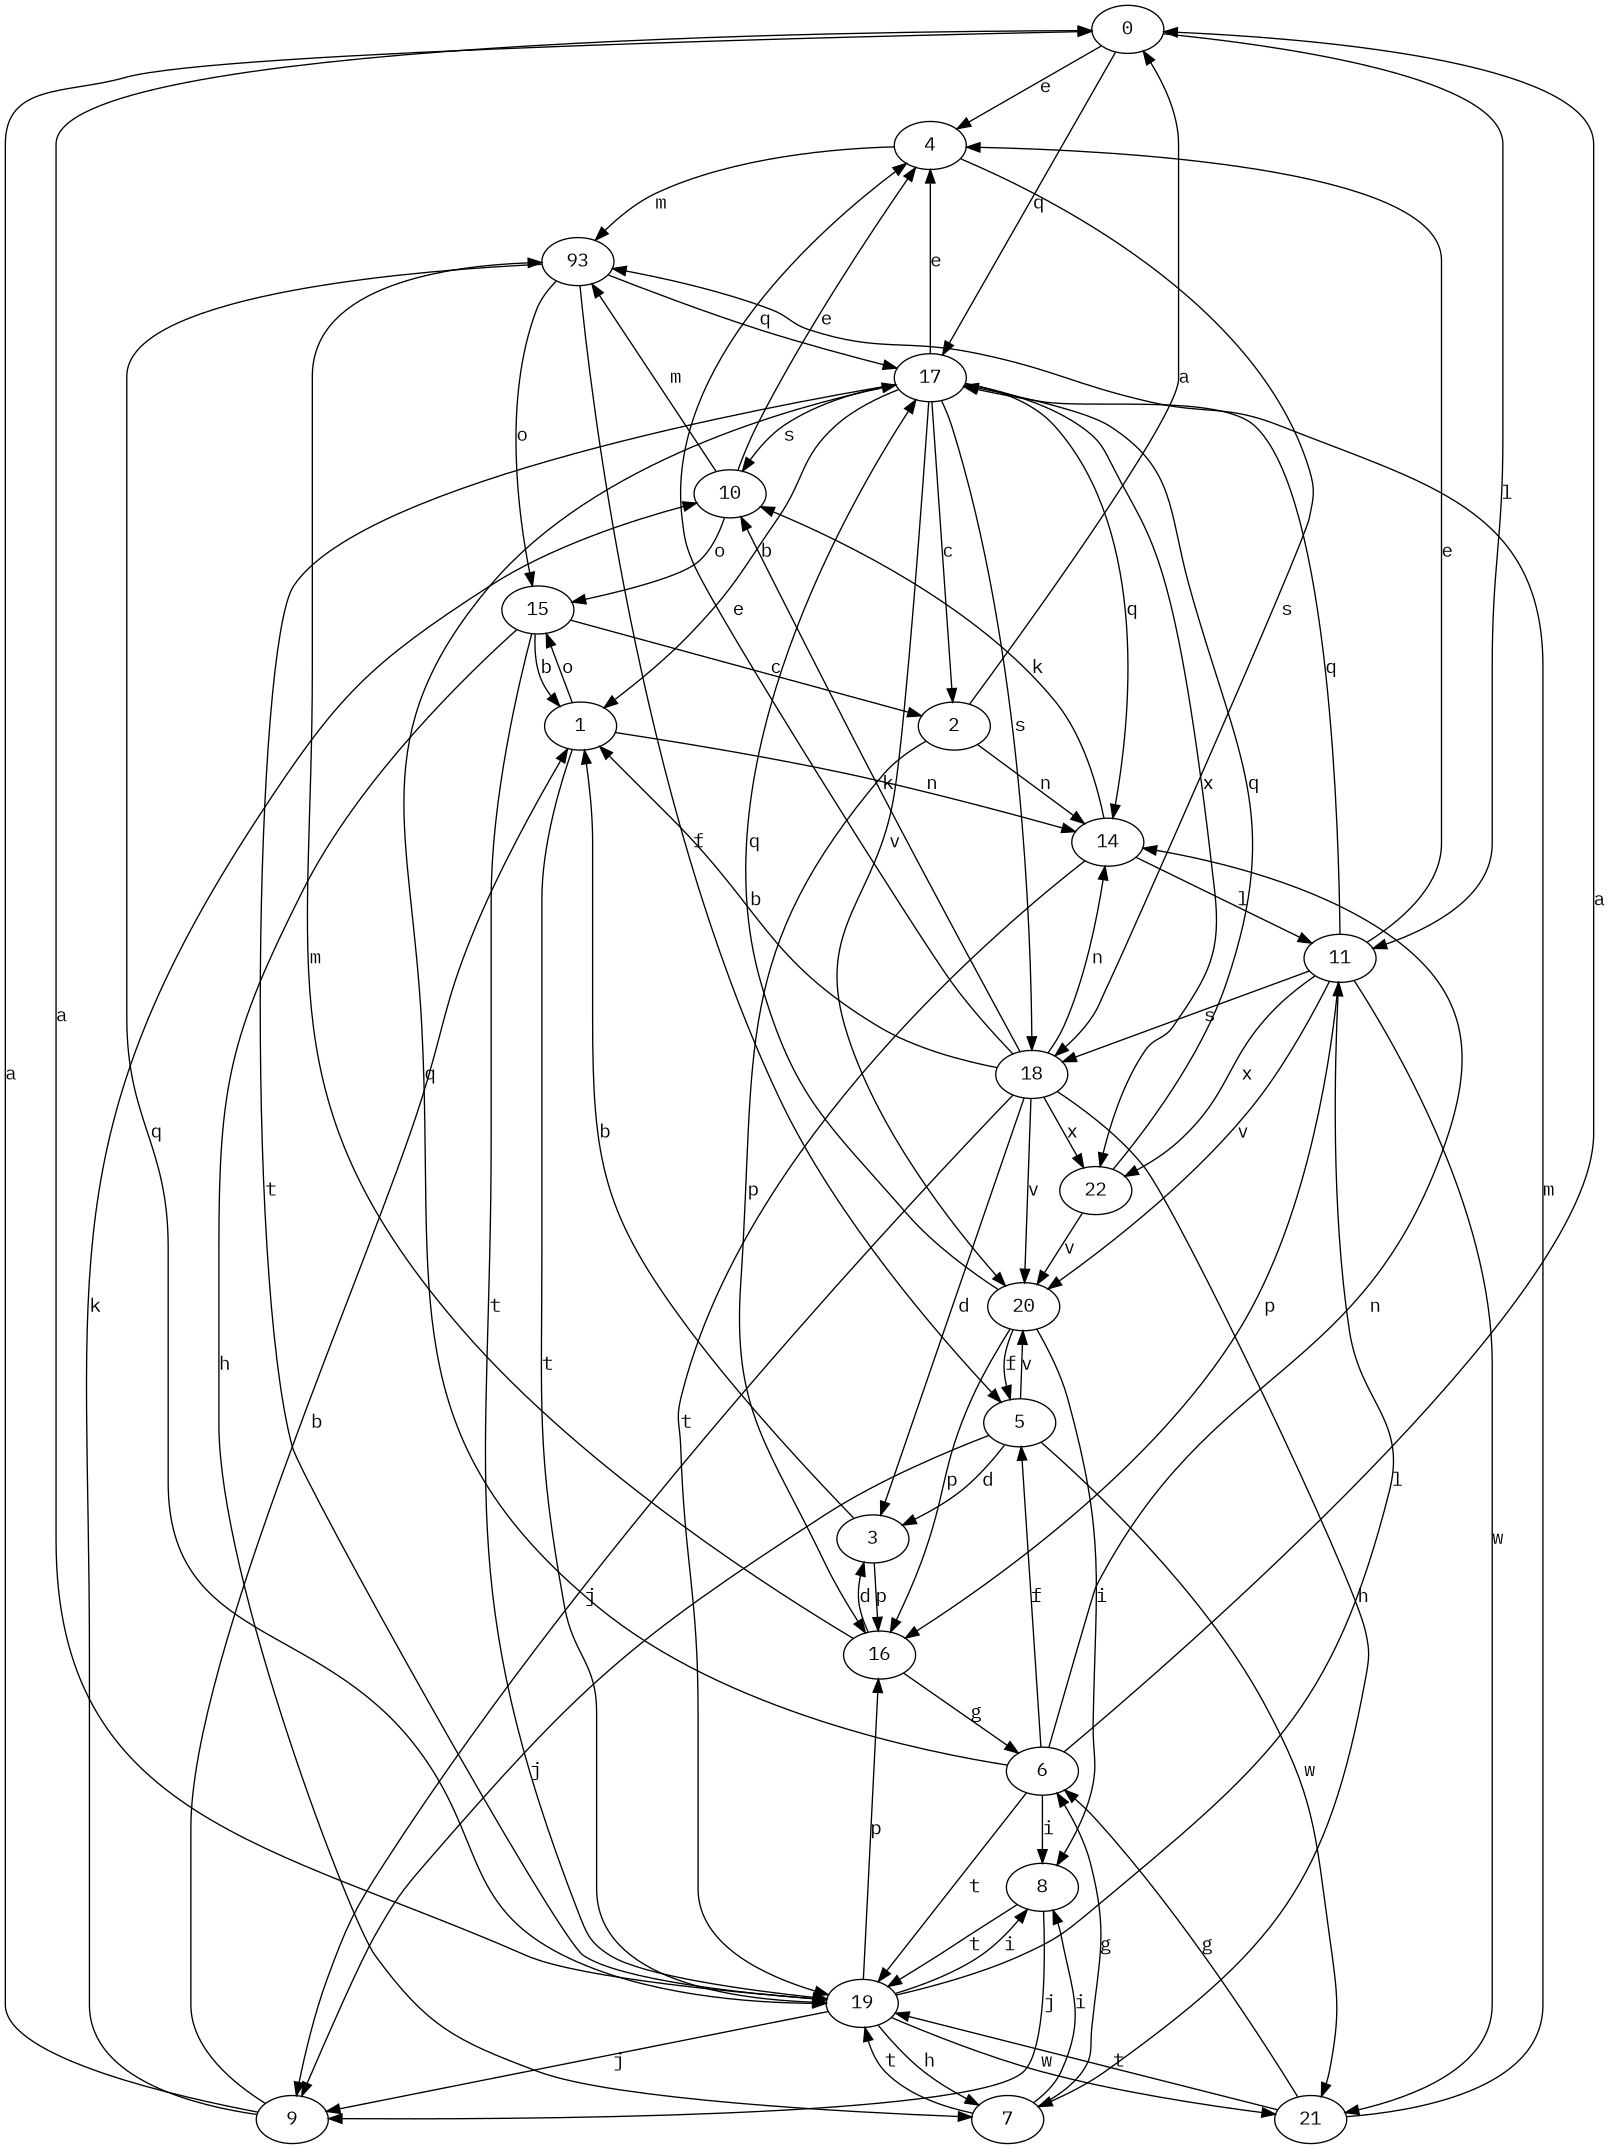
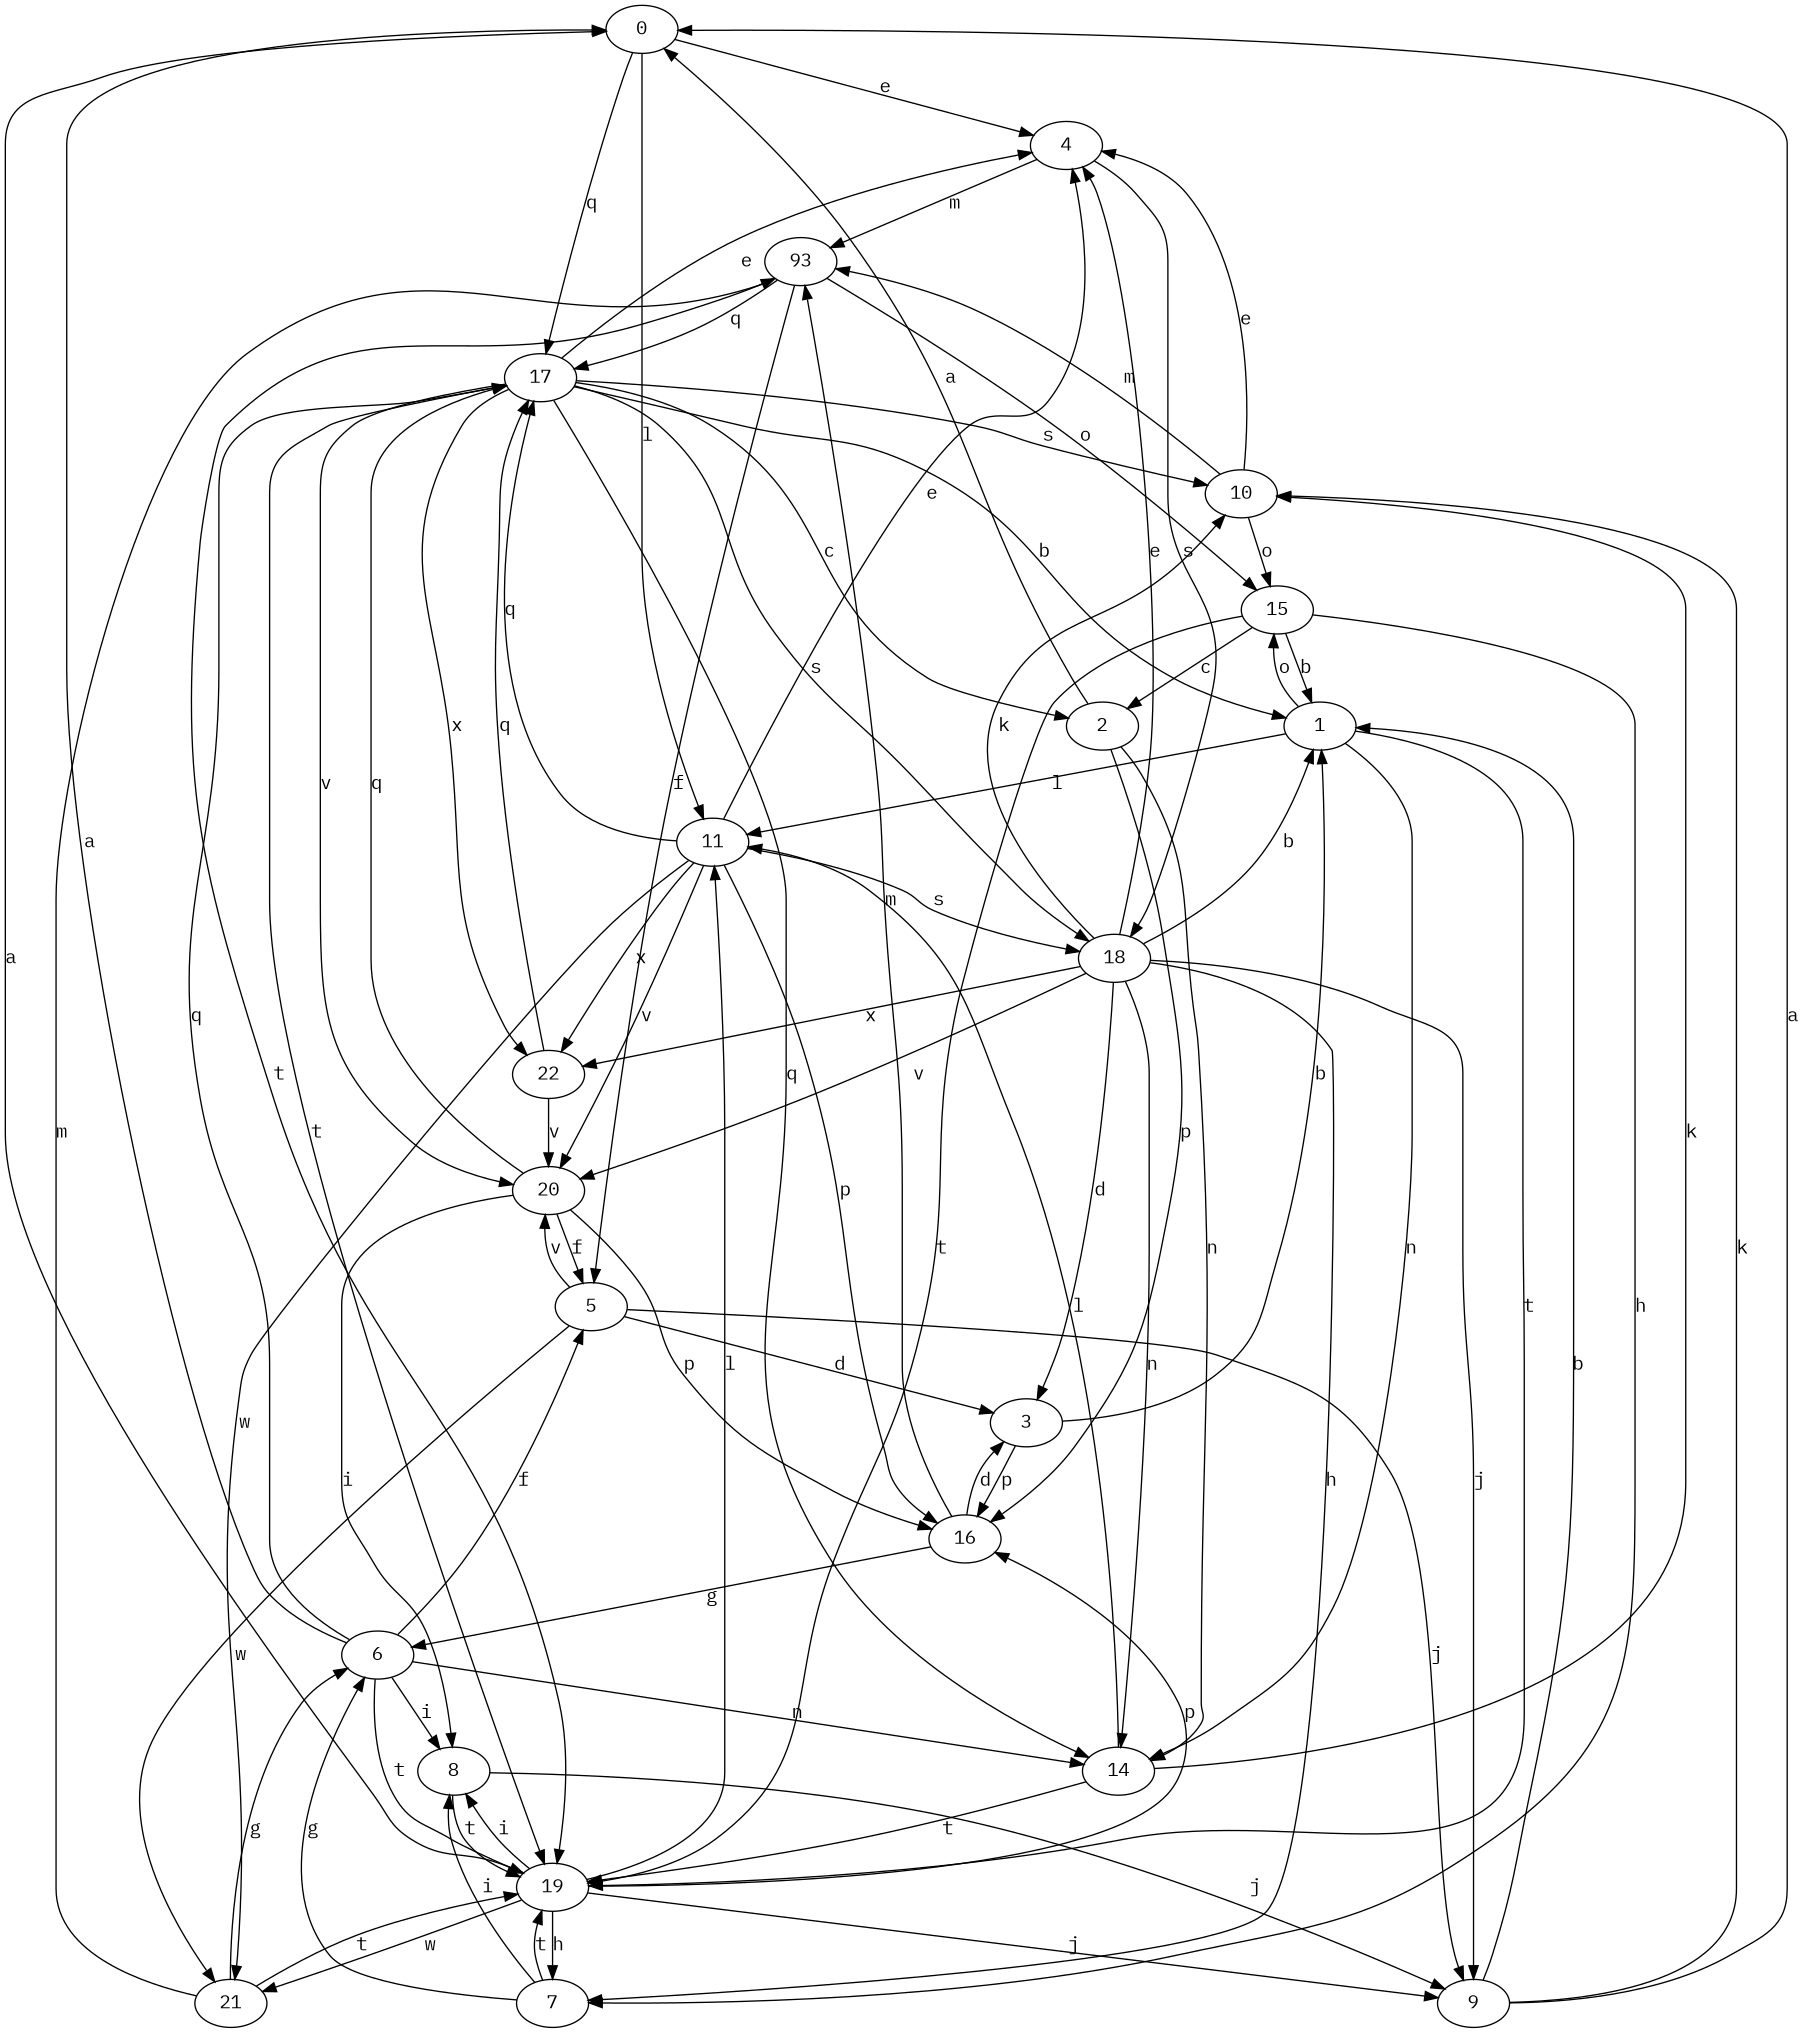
edge "1" -> "11": added, label "l"
edge "93" -> "19": label "q" -> "t"
